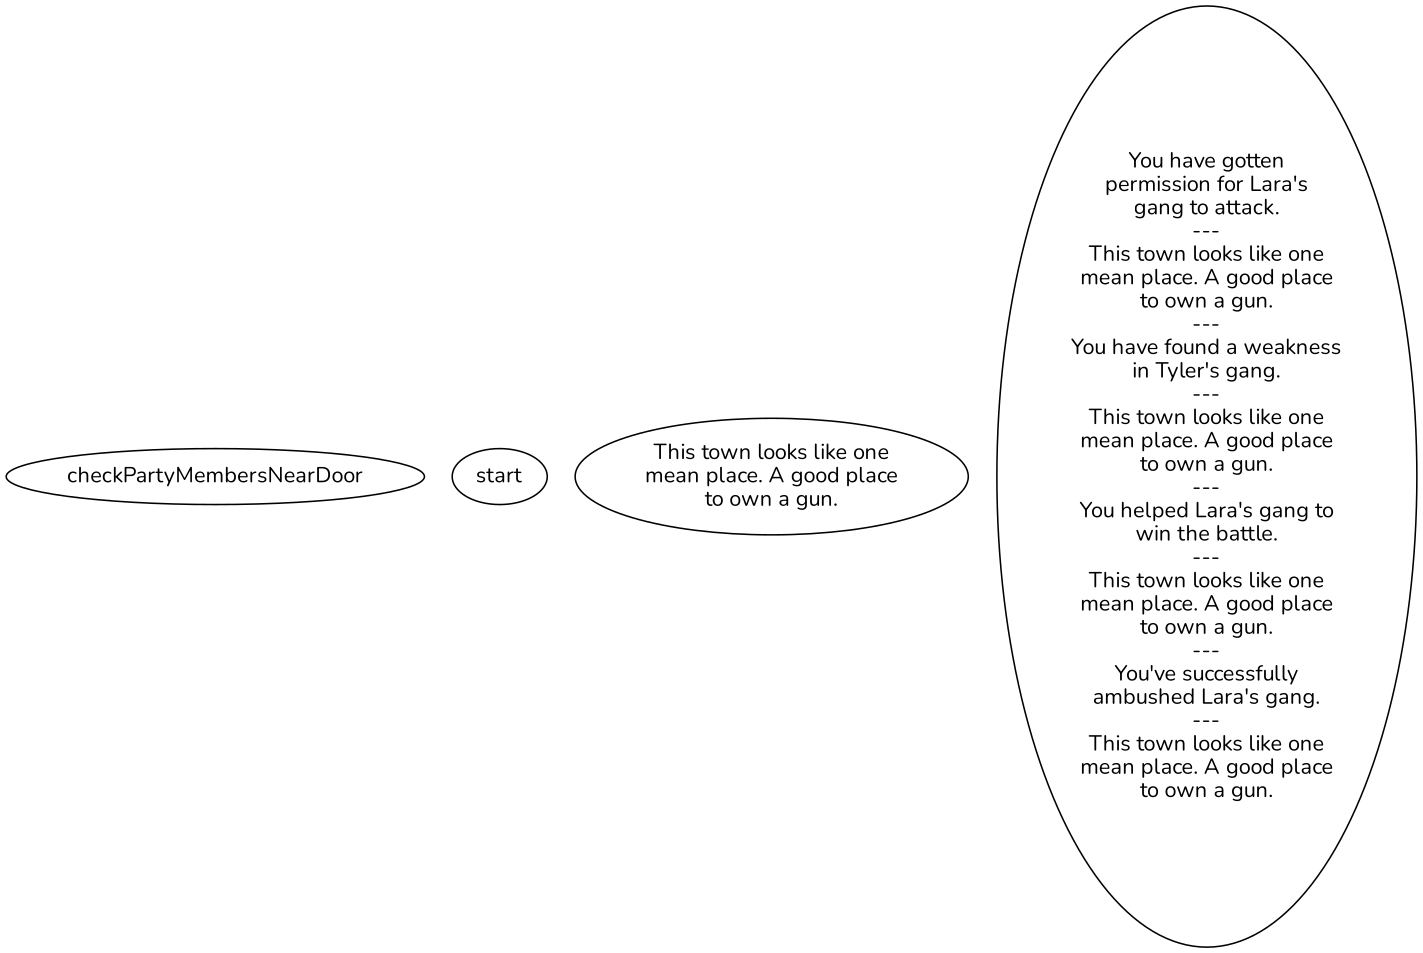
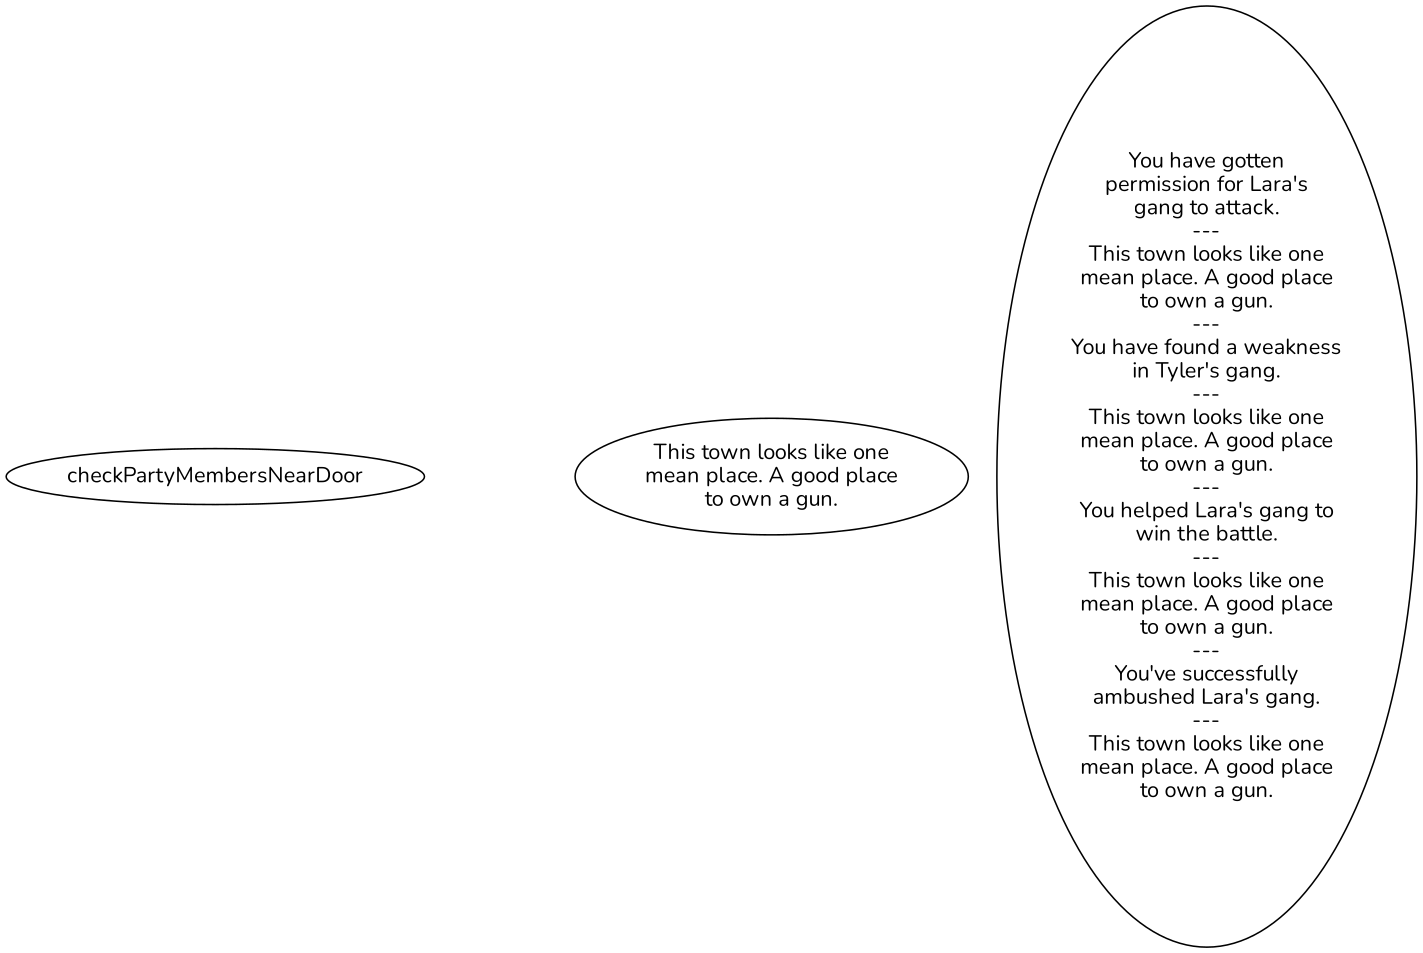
node "start": removed
